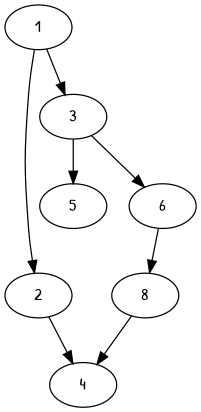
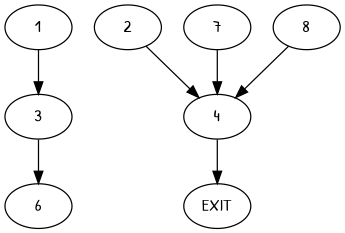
node "7": added
edge "1" -> "2": removed
node "5": removed
node "EXIT": added
edge "6" -> "8": removed
